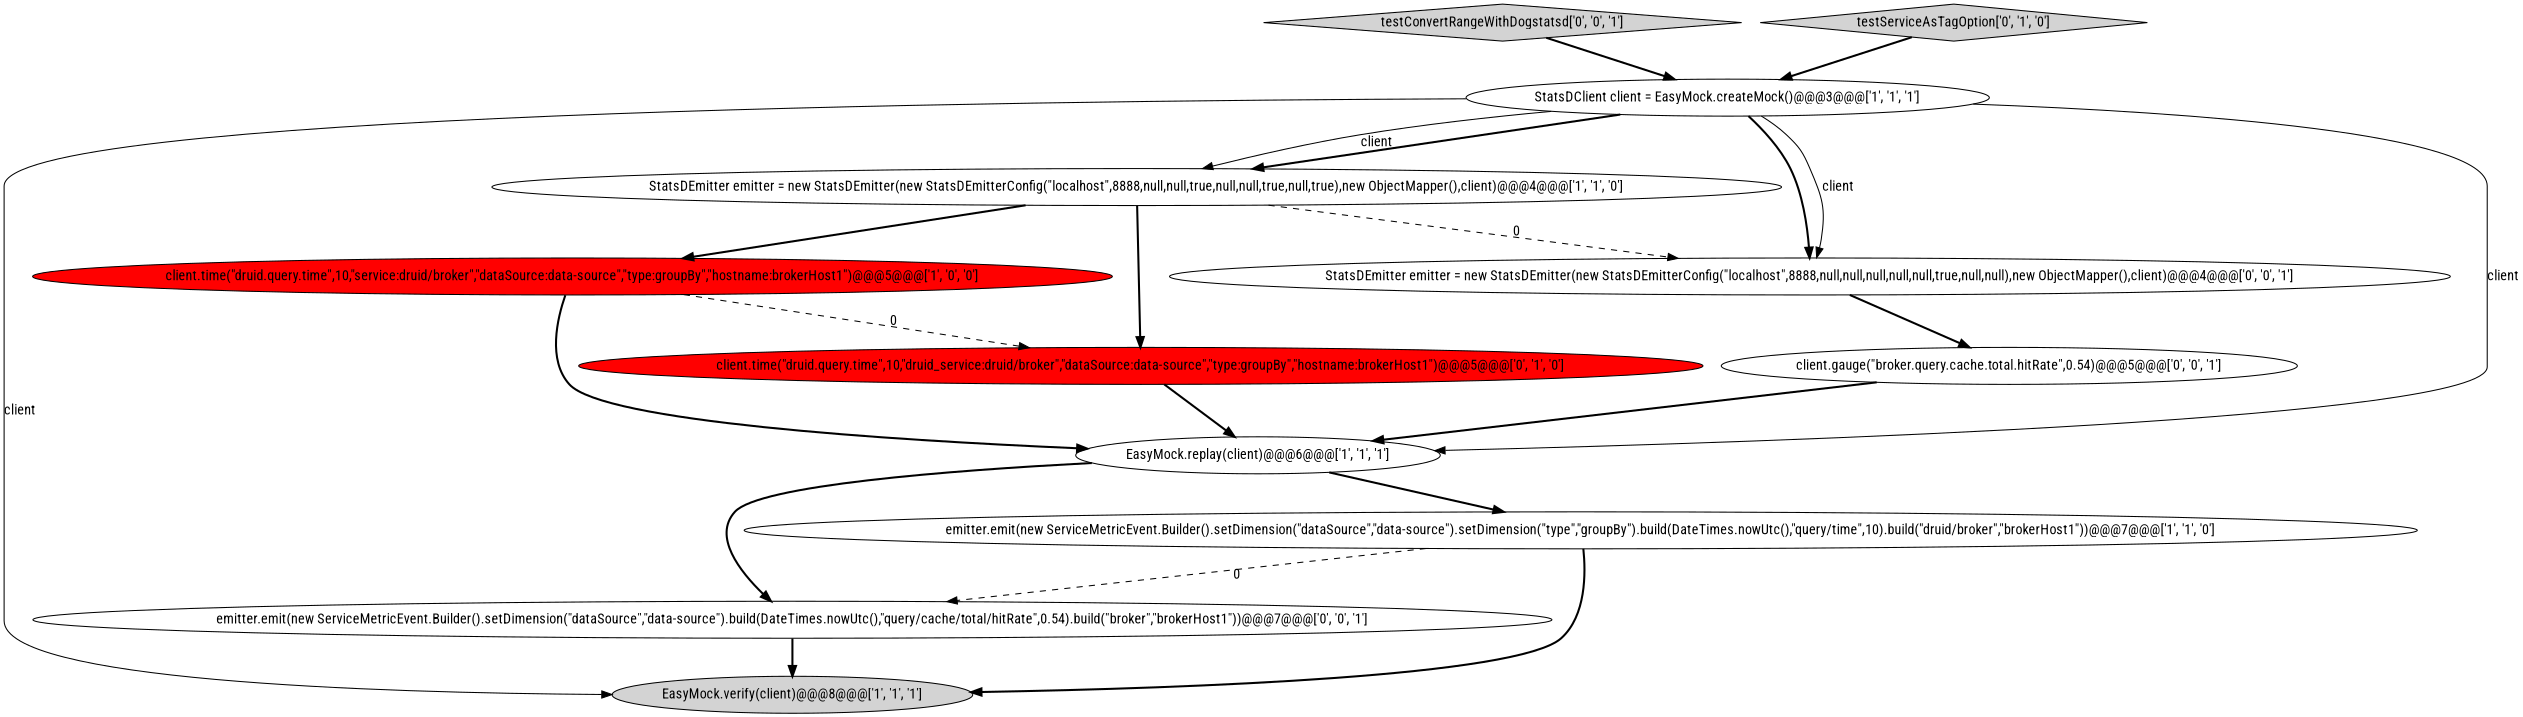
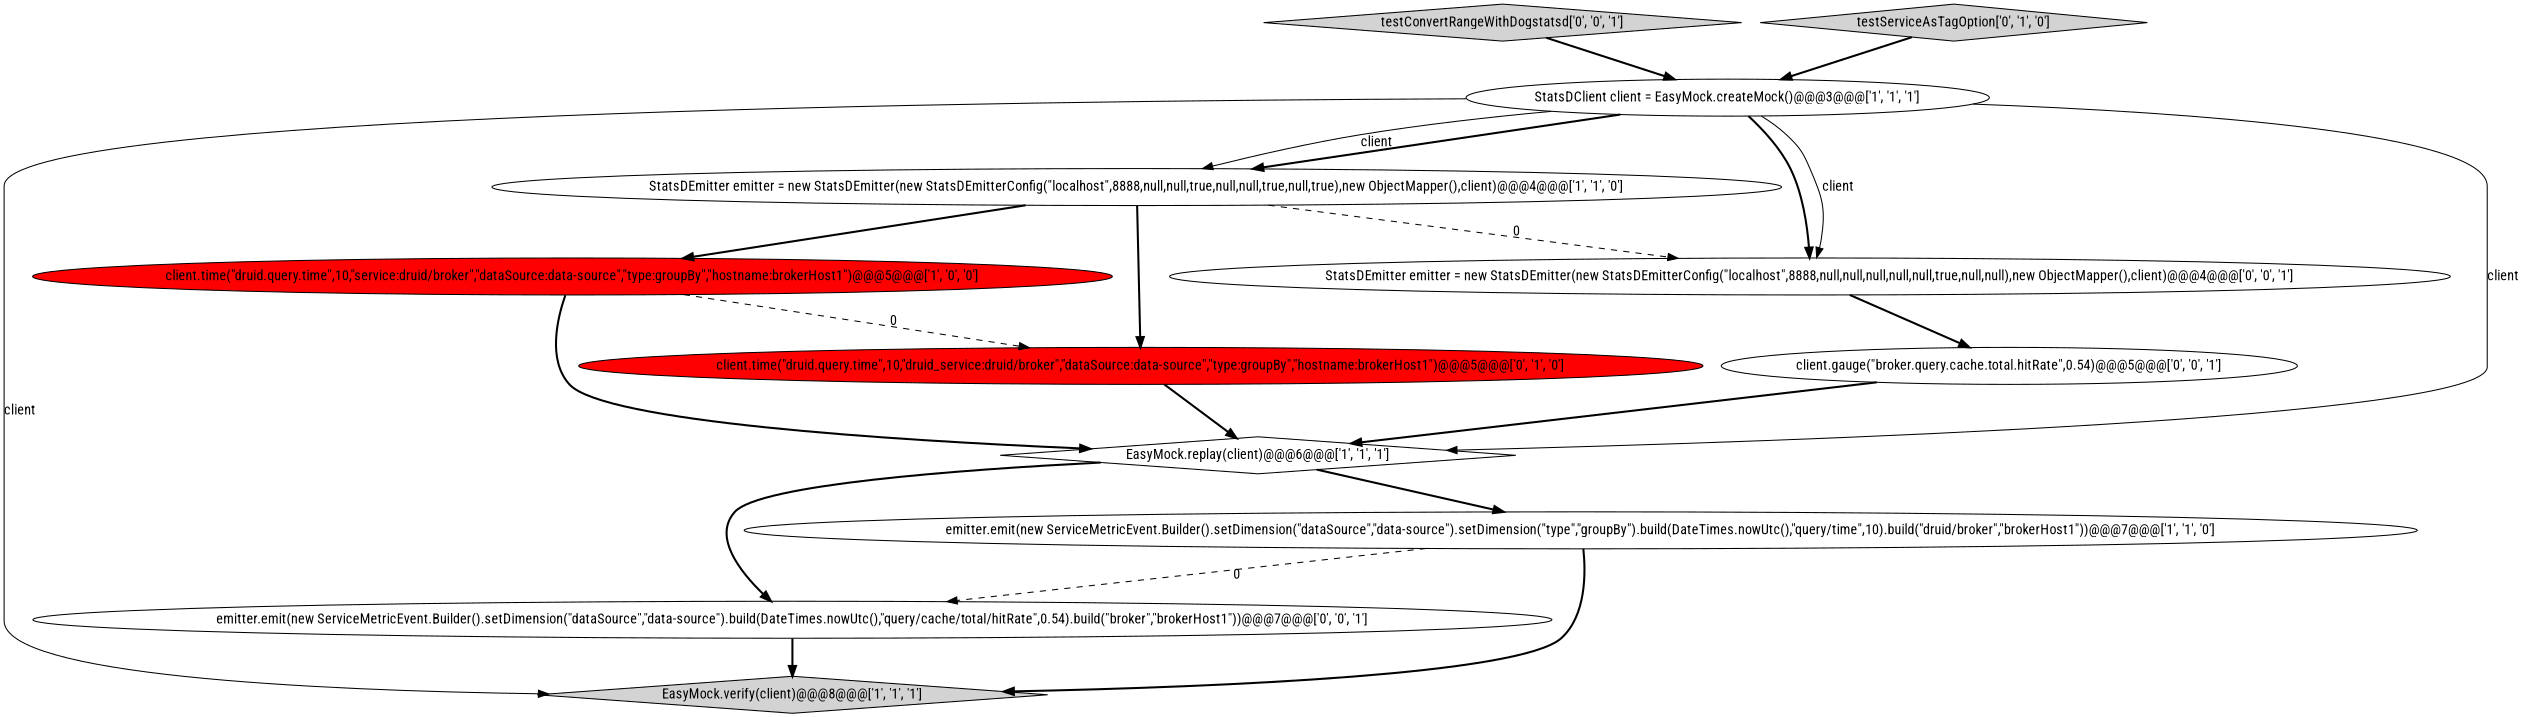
node "EasyMock.replay(client)@@@6@@@['1', '1', '1']": shape ellipse -> diamond
node "EasyMock.verify(client)@@@8@@@['1', '1', '1']": shape ellipse -> diamond
